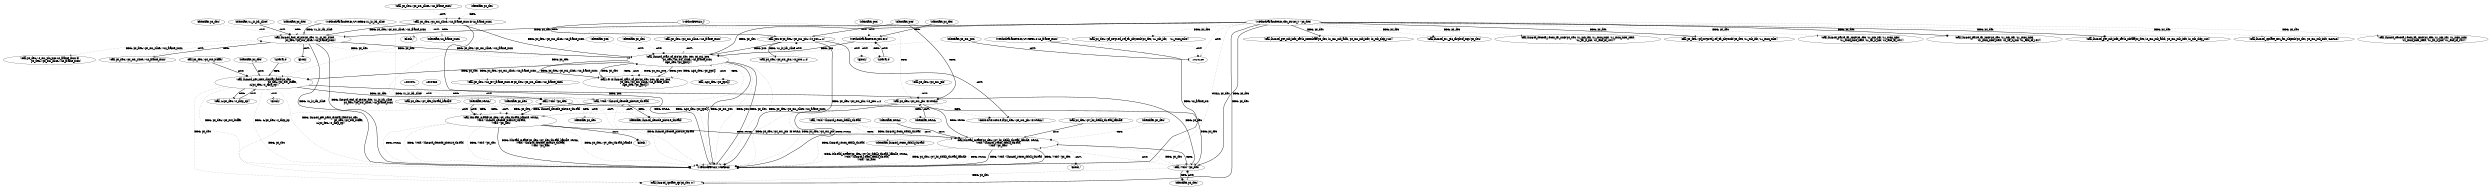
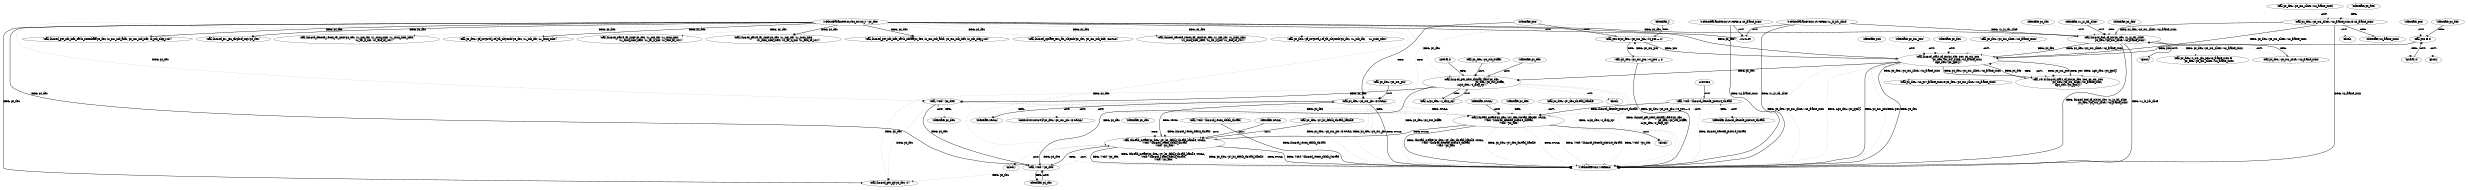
node "(MethodReturn,j)": label "(MethodReturn,j)" -> "(Identifier,j)"
edge "(Call,ps_dec->ps_cur_slice->u2_frame_num = u2_frame_num)" -> "(Identifier,u2_frame_num)": style dotted -> bold
edge "(MethodParameterIn,dec_struct_t * ps_dec)" -> "1010129": style dotted -> bold
edge "(MethodParameterIn,dec_struct_t * ps_dec)" -> "(Call,ih264d_err_pic_dispbuf_mgr(ps_dec))": style dotted -> bold
node "(MethodParameterIn,poc = 0)": label "(MethodParameterIn,poc = 0)" -> "(Call,poc = 0)"
edge "(MethodParameterIn,UWORD16 u2_frame_num)" -> "1010129": style dotted -> bold
edge "(Call,poc = ps_dec->ps_cur_pic->i4_poc + 2)" -> "(Call,ps_dec->ps_cur_pic->i4_poc + 2)": label "DDG: u1_is_idr_slice" -> "CFG: "
edge "(Call,ps_dec->ps_cur_pic->i4_poc + 2)" -> "(Call,poc = ps_dec->ps_cur_pic->i4_poc + 2)": label "AST: " -> "DDG: ps_cur_poc"
edge "(Identifier,ps_cur_poc)" -> "1010129": now "(MethodParameterIn,UWORD8 u1_is_idr_slice)" -> "1010129"
edge "(Call,poc = ps_dec->ps_cur_pic->i4_poc + 2)" -> "(ControlStructure,if(ps_dec->ps_cur_pic != NULL))": removed, label "AST:"
node "1000441": removed
node "(Call,&ps_dec->ps_pps[j])": removed
edge "(Call,ps_dec->ps_cur_pic)" -> "(Call,ps_dec->ps_cur_pic != NULL)": style dotted -> bold
edge "(Call,ps_dec->ps_cur_slice->u2_frame_num = u2_frame_num)" -> "(MethodReturn,WORD32)": label "DDG: poc" -> "DDG: u2_frame_num"
edge "(MethodParameterIn,dec_struct_t * ps_dec)" -> "(MethodReturn,WORD32)": label "NULL: ps_dec" -> "DDG: ps_dec"
edge "1000438" -> "(Call,(void *)ih264d_decode_picture_thread)": style dotted -> bold
edge "(MethodParameterIn,UWORD16 u2_frame_num)" -> "(MethodReturn,WORD32)": label "DDG: u2_frame_cur" -> "DDG: u2_frame_num"
edge "(MethodParameterIn,UWORD8 u1_is_idr_slice)" -> "(MethodReturn,WORD32)": style dotted -> bold
edge "(Call,ps_dec->ps_cur_pic != NULL)" -> "(ControlStructure,if(ps_dec->ps_cur_pic != NULL))": label "CFG: " -> "AST: "
edge "(Call,(void *)ih264d_decode_picture_thread)" -> "(Identifier,ih264d_decode_picture_thread)": style bold -> dotted
edge "(Call,poc = ps_dec->ps_cur_pic->i4_poc + 2)" -> "(MethodReturn,WORD32)": now "(Call,ps_dec->ps_cur_pic->i4_poc + 2)" -> "(MethodReturn,WORD32)"
node "(Identifier,ih264d_recon_deblk_thread)": removed
edge "(Call,(void *)ih264d_recon_deblk_thread)" -> "(MethodReturn,WORD32)": style dotted -> bold
node "(Call,ih264d_update_qp(ps_dec, 0))": label "(Call,ih264d_update_qp(ps_dec, 0))" -> "(Call,ih264d_get_qp(ps_dec, 0))"
